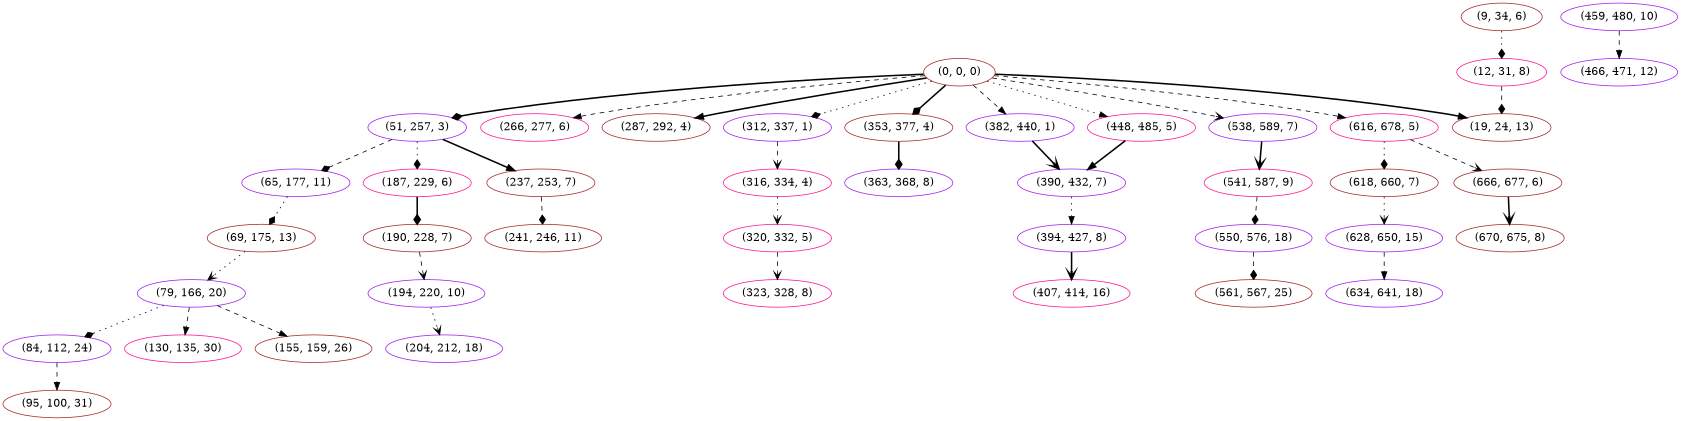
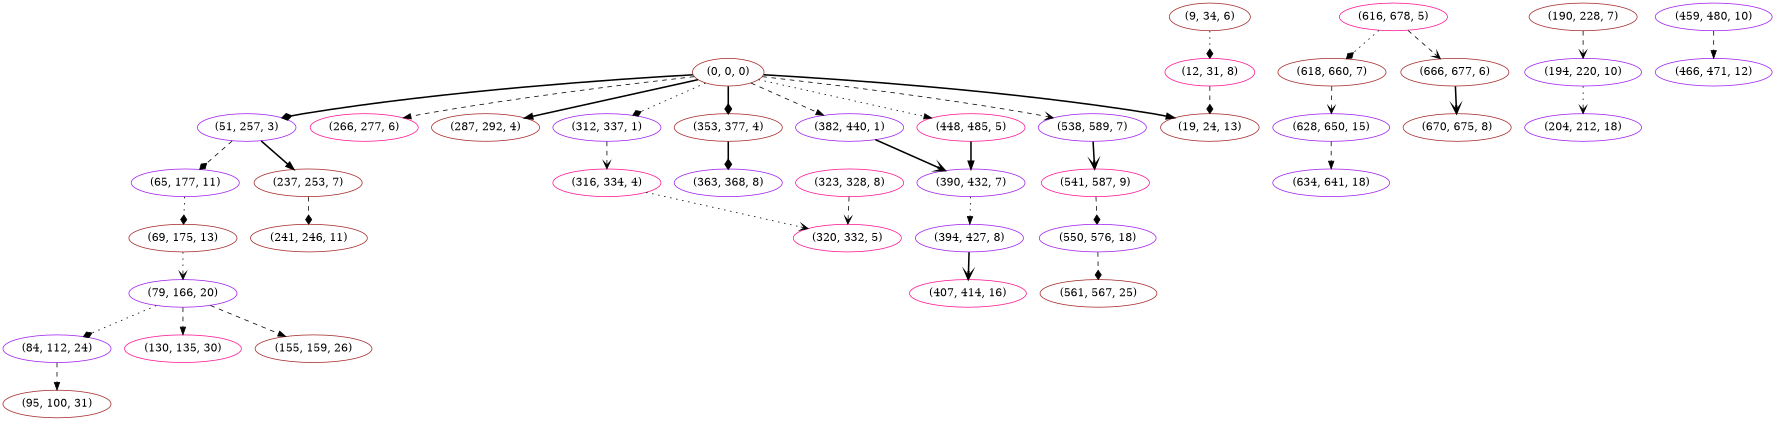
edge "(0, 0, 0)" -> "(616, 678, 5)": removed
node "(187, 229, 6)": removed
edge "(618, 660, 7)" -> "(628, 650, 15)": style dotted -> dashed
edge "(320, 332, 5)" -> "(323, 328, 8)": reversed
